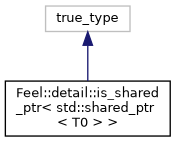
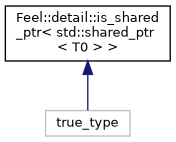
edge "Feel::detail::is_shared _ptr< std::shared_ptr < T0 > >" -> "true_type": reversed
